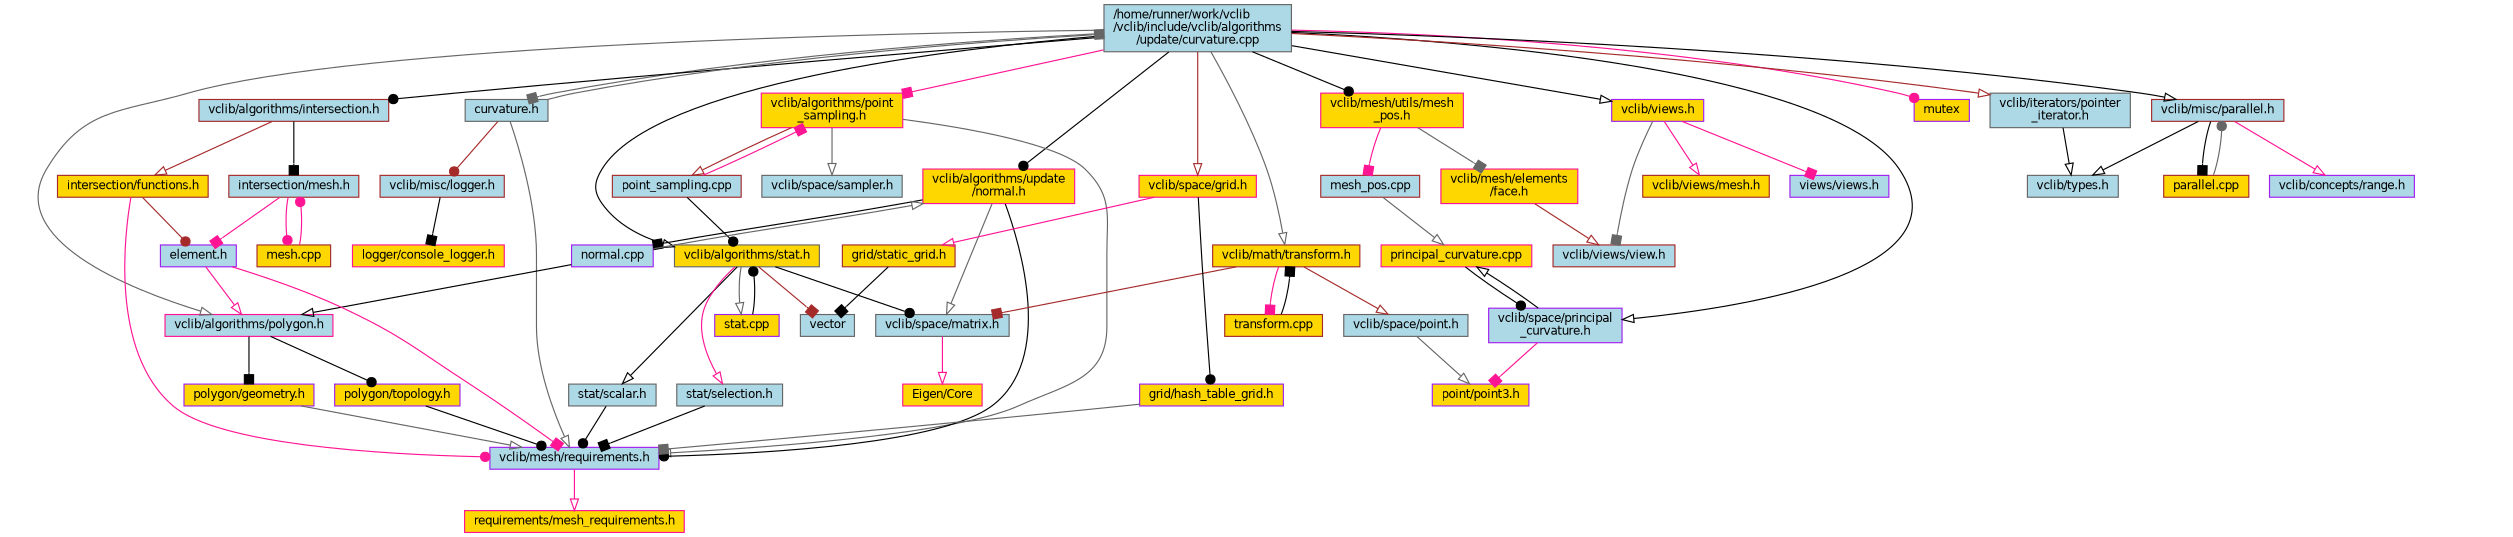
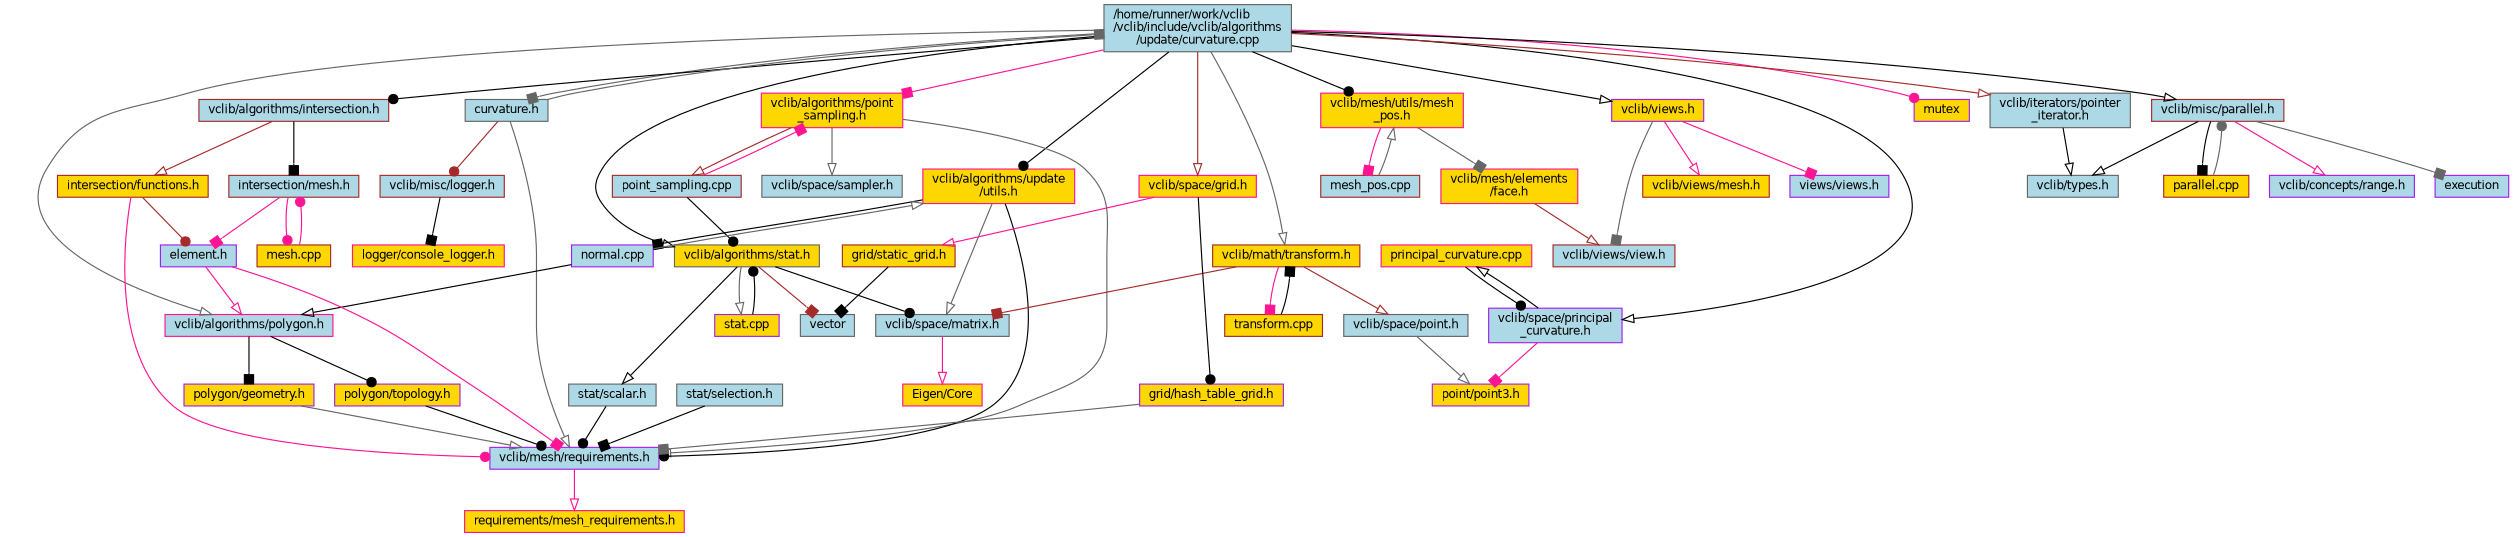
node "vclib/algorithms/update /normal.h": label "vclib/algorithms/update /normal.h" -> "vclib/algorithms/update /utils.h"
node "execution": added
edge "mesh_pos.cpp" -> "principal_curvature.cpp": now "mesh_pos.cpp" -> "vclib/mesh/utils/mesh _pos.h"
edge "vclib/algorithms/stat.h" -> "stat/selection.h": removed
